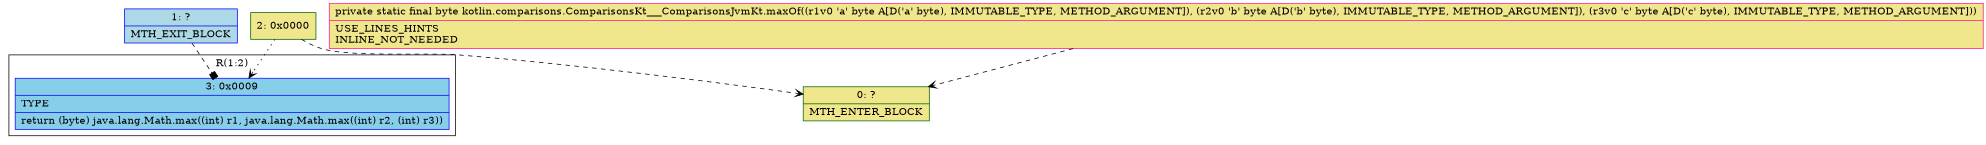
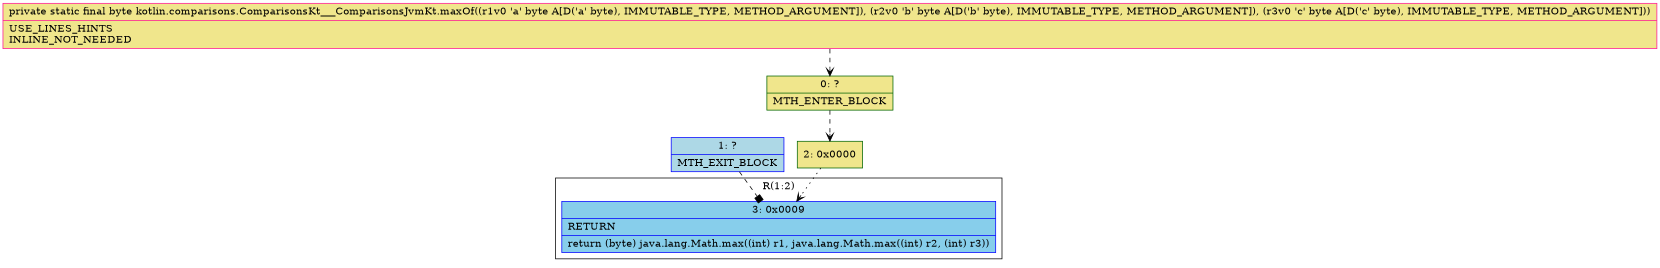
edge "2: 0x0000" -> "0: ?": reversed
node "3: 0x0009": text "TYPE" -> "RETURN"
